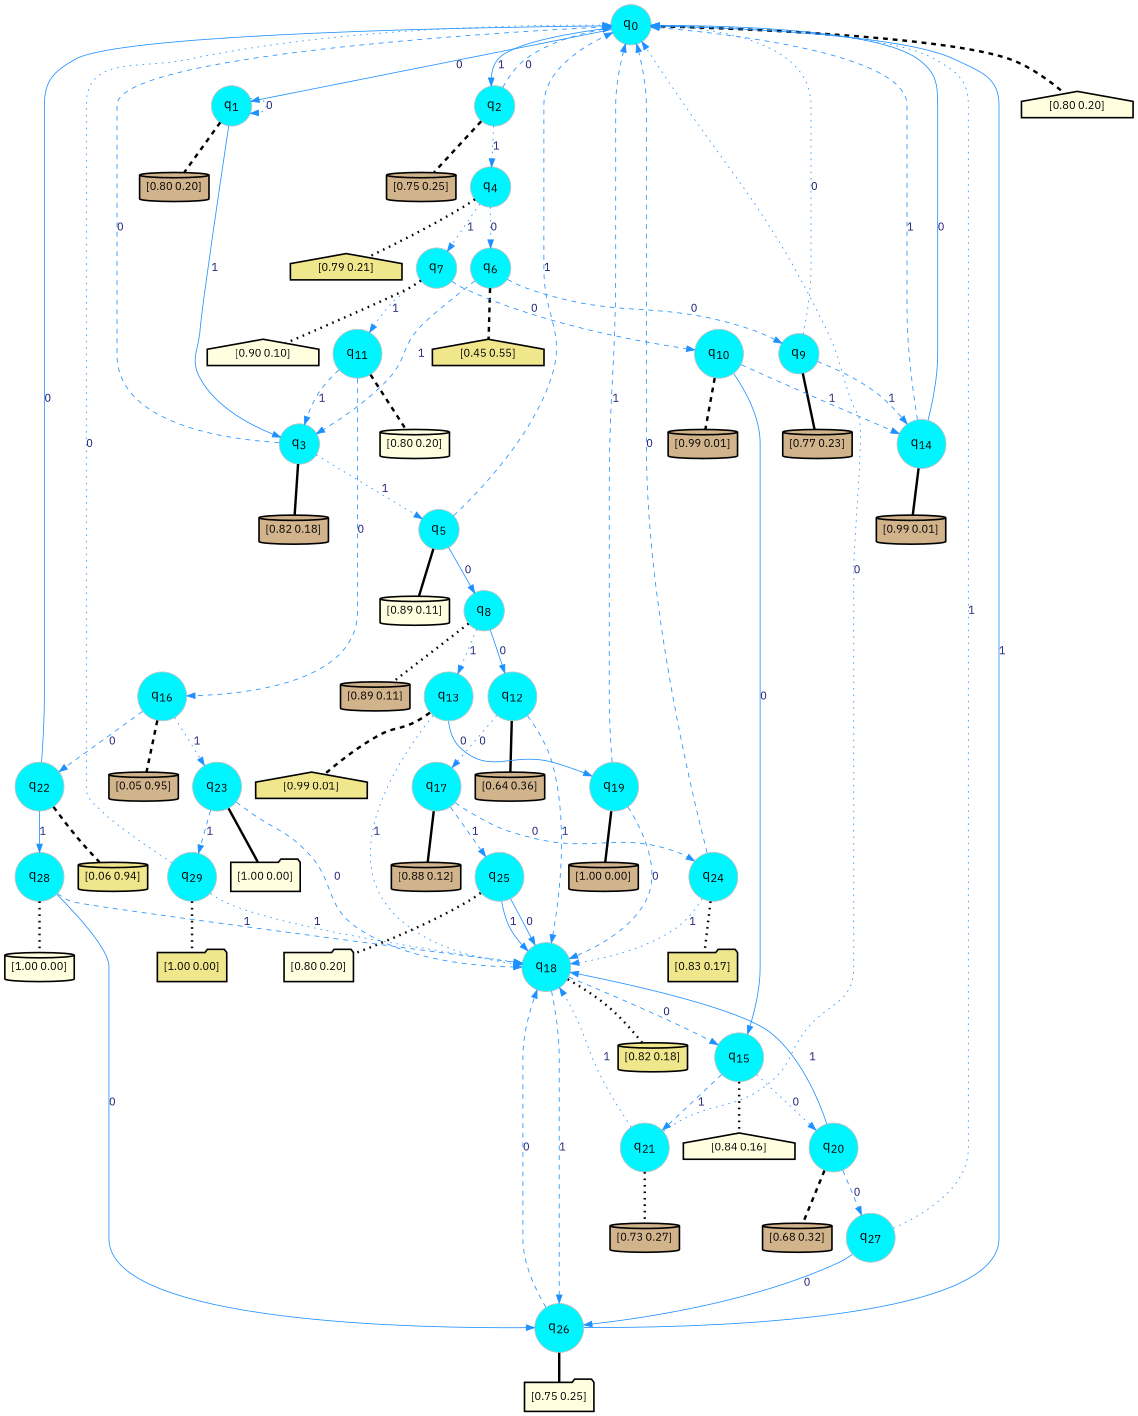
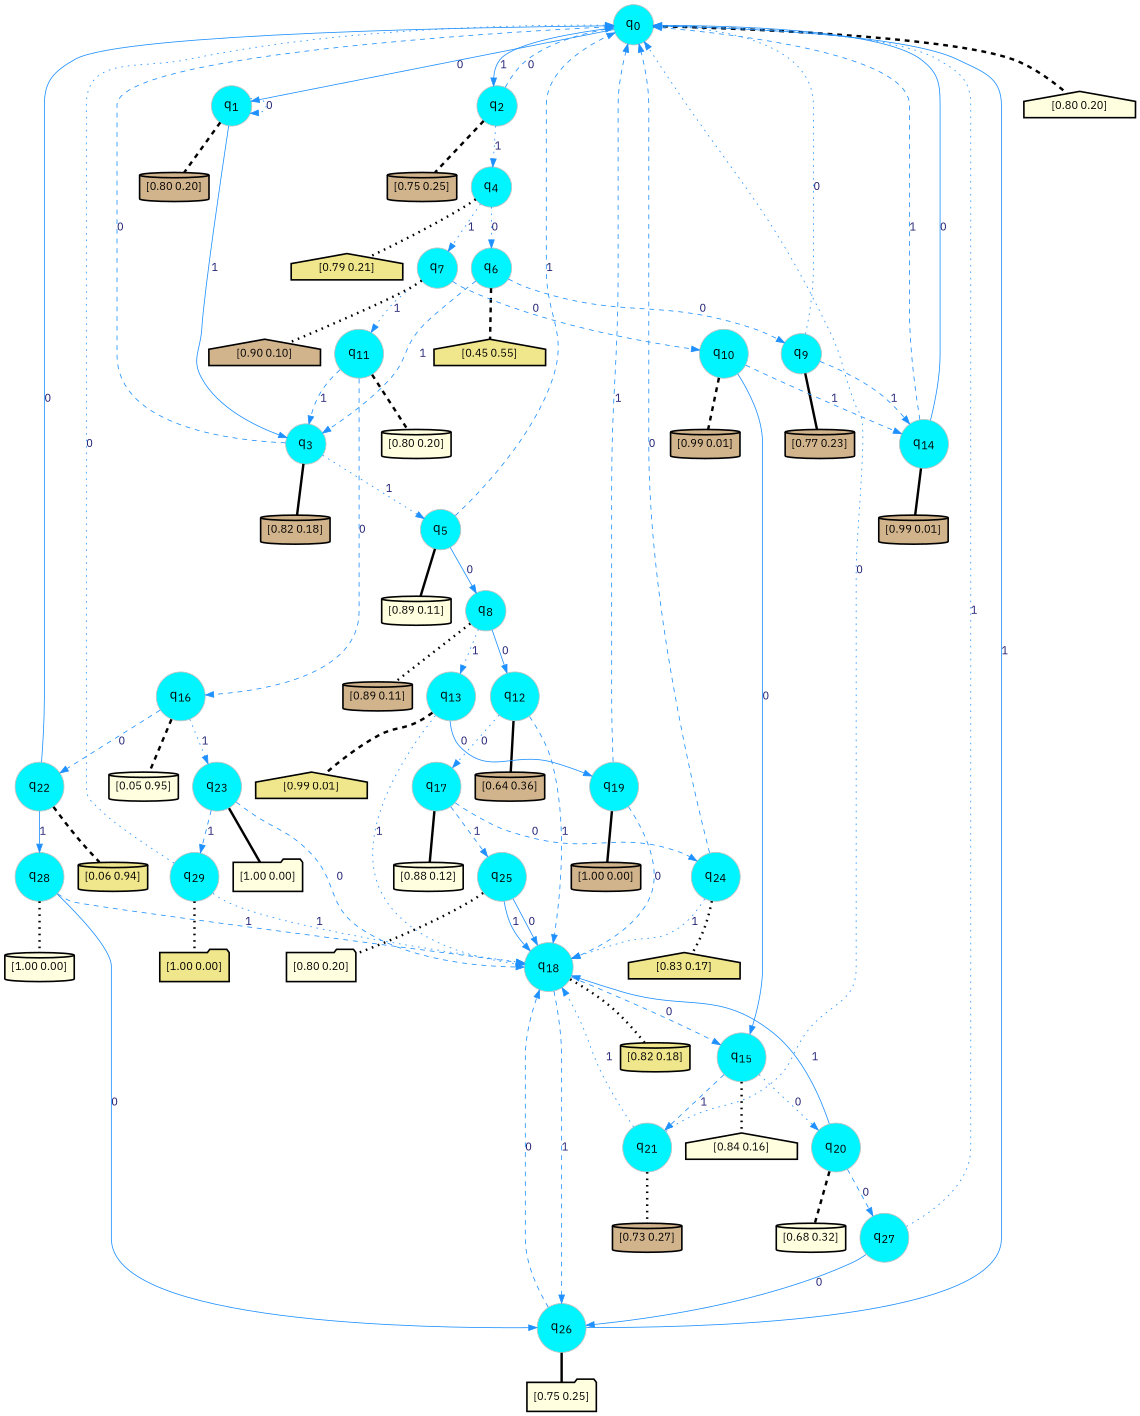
node "[0.90 0.10]": fillcolor lightyellow -> tan
node "[0.05 0.95]": fillcolor tan -> lightyellow
node "[0.88 0.12]": fillcolor tan -> lightyellow
node "[0.83 0.17]": shape folder -> house
node "[0.68 0.32]": fillcolor tan -> lightyellow
